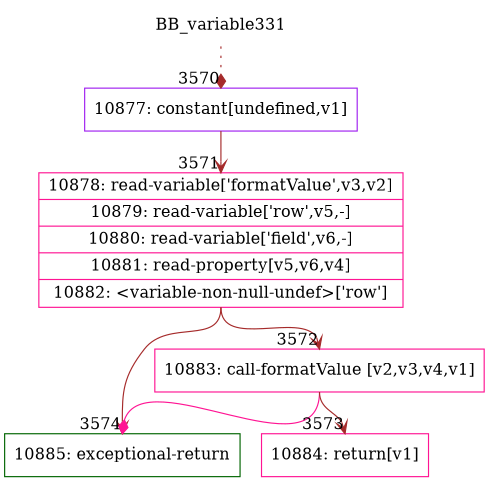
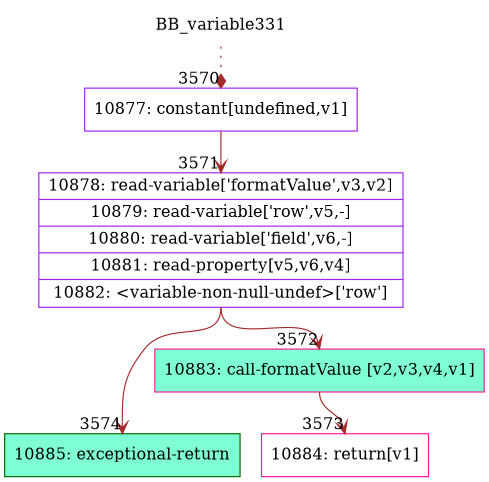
node "10878: read-variable['formatValue',v3,v2]": color deeppink -> purple
node "10883: call-formatValue [v2,v3,v4,v1]": fillcolor white -> aquamarine
edge "10883: call-formatValue [v2,v3,v4,v1]" -> "10885: exceptional-return": removed
node "10885: exceptional-return": fillcolor white -> aquamarine
